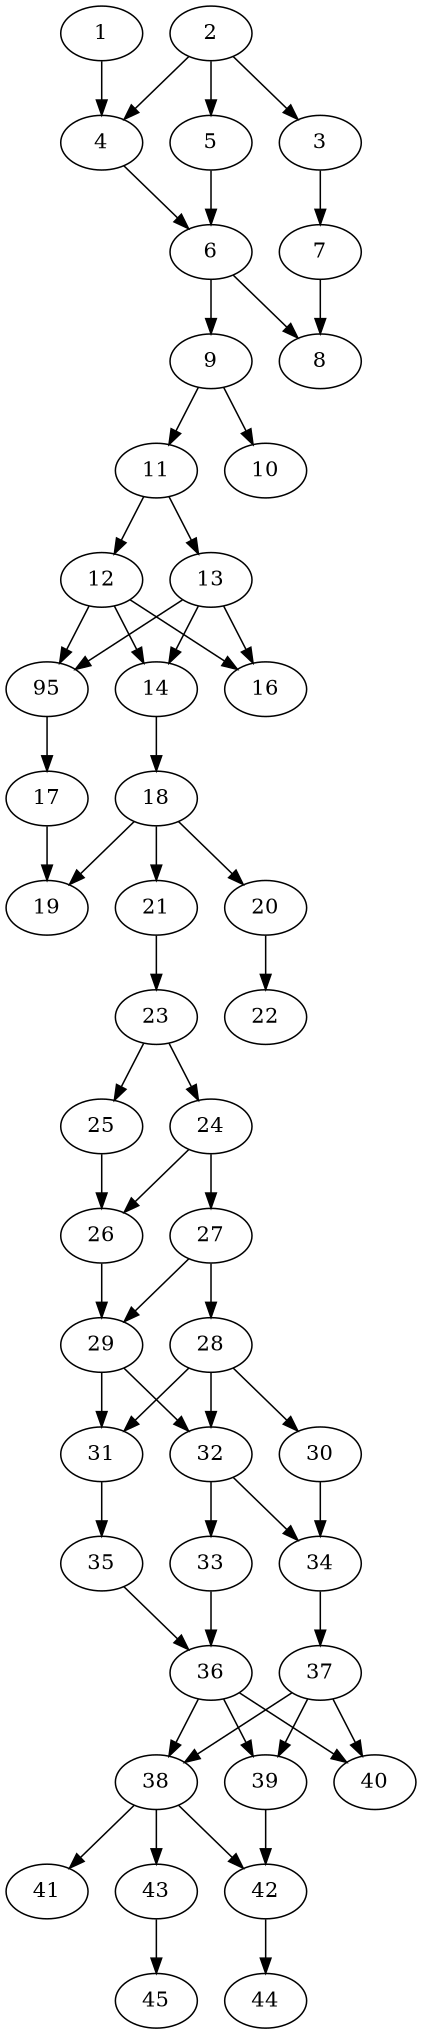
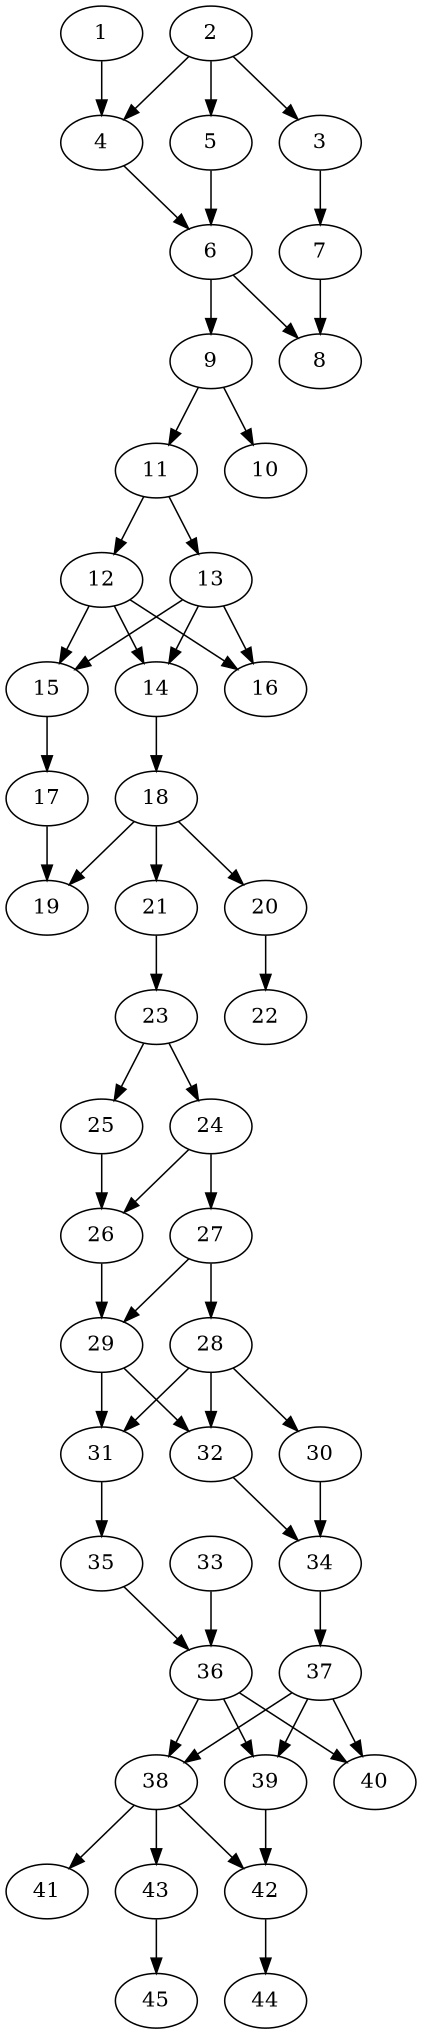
node "95": label "95" -> "15"
edge "32" -> "33": removed
